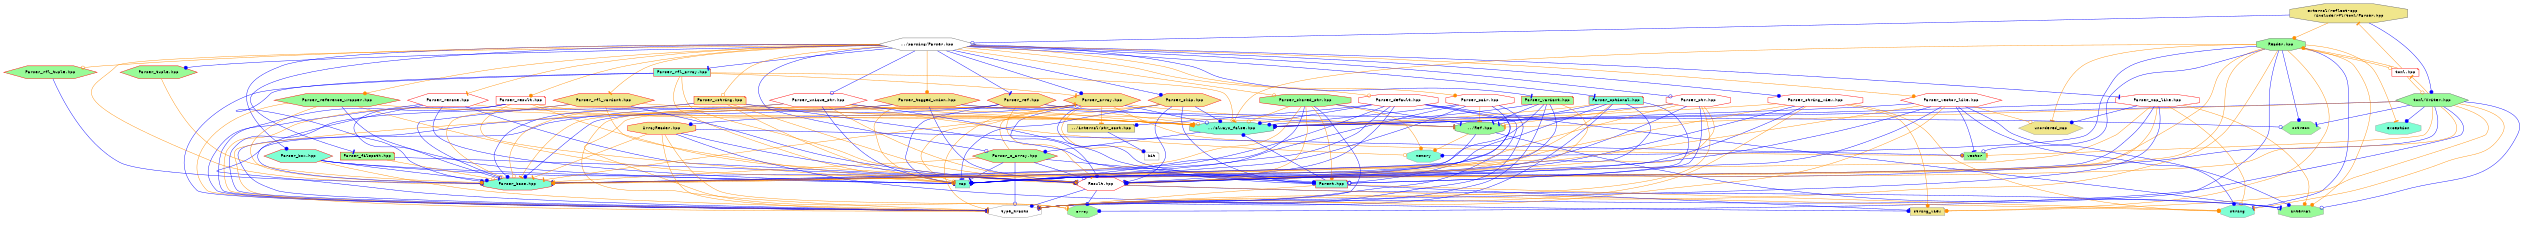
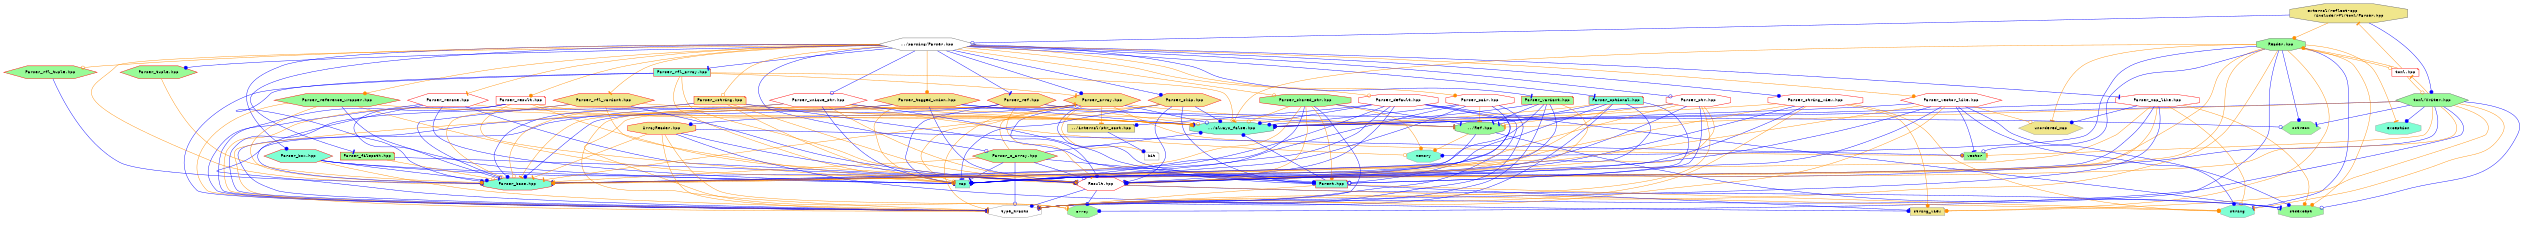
edge "Parser_tagged_union.hpp" -> "../always_false.hpp": color darkorange -> blue
edge "../always_false.hpp" -> "Parser_c_array.hpp": reversed
node "internal": label "internal" -> "stdexcept"
